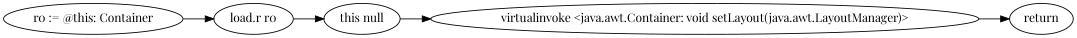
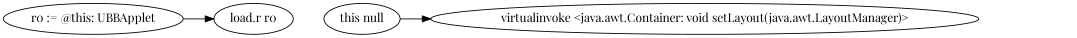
node "r0 := @this: Container": label "r0 := @this: Container" -> "r0 := @this: UBBApplet"
edge "load.r r0" -> "this null": removed
node "return": removed
